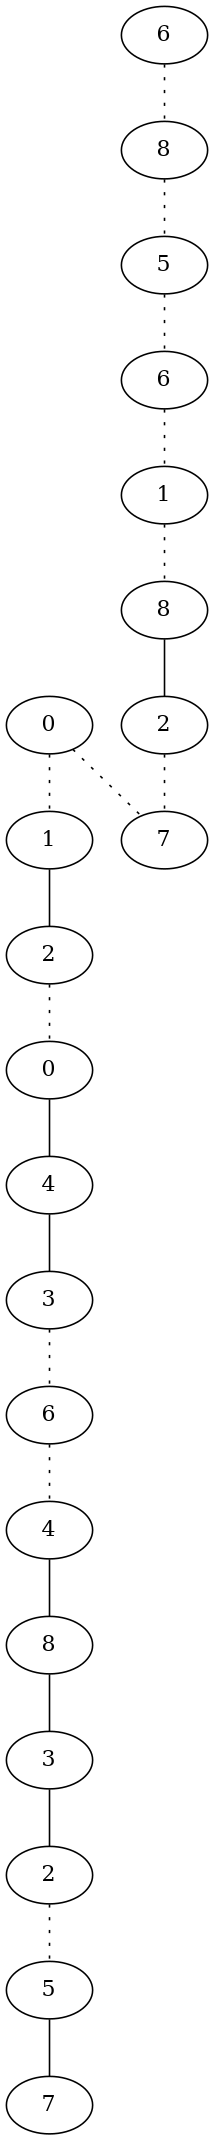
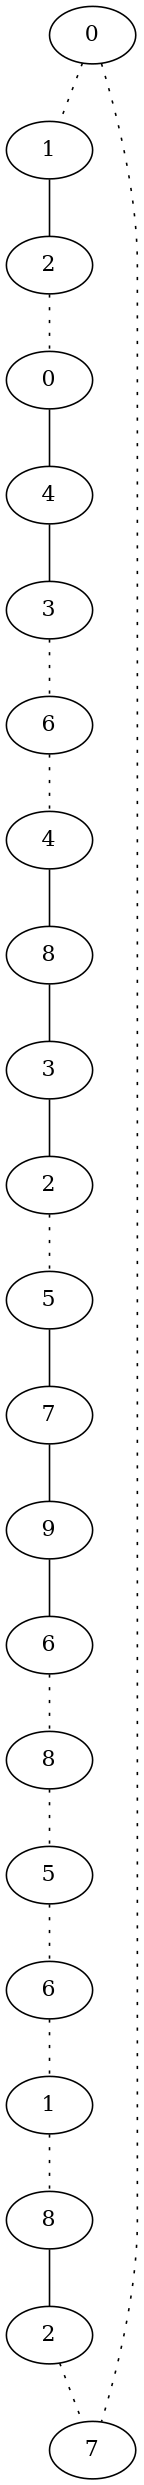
node "9": added
